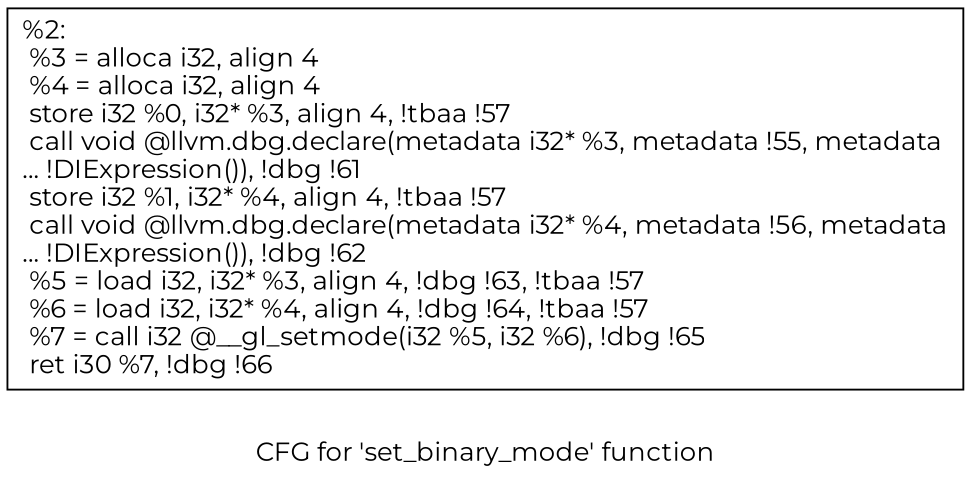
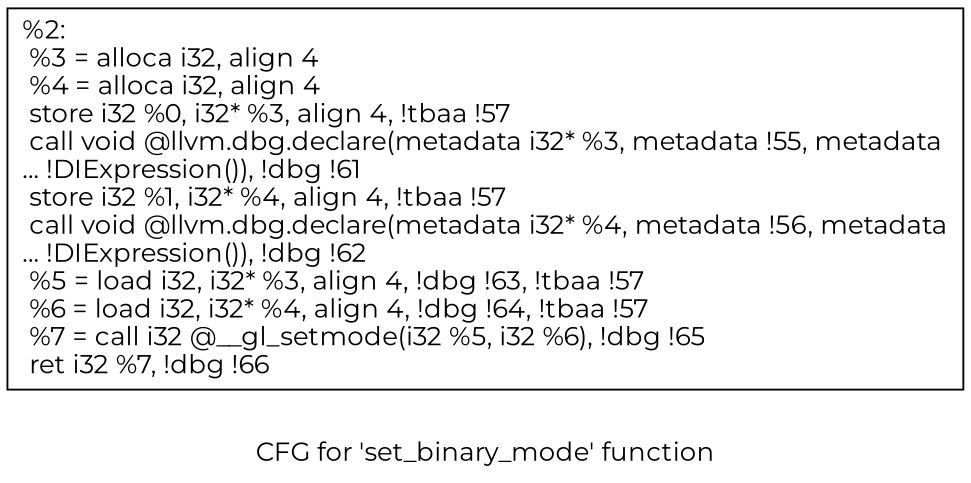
node "%2:": text "ret i30 %7, !dbg !66" -> "ret i32 %7, !dbg !66"
